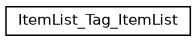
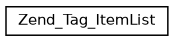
node "ItemList_Tag_ItemList": label "ItemList_Tag_ItemList" -> "Zend_Tag_ItemList"
